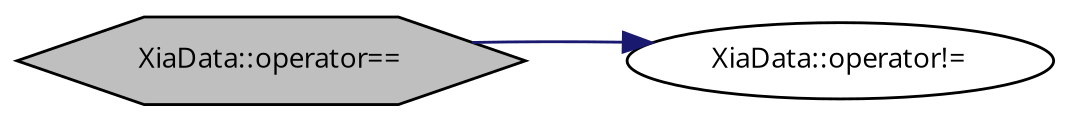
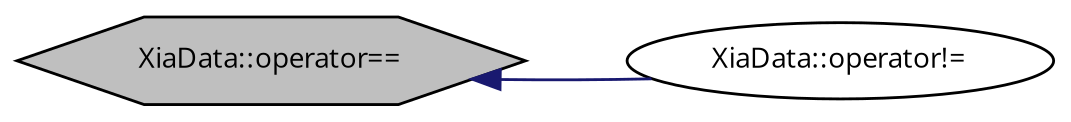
edge "XiaData::operator==" -> "XiaData::operator!=": reversed
